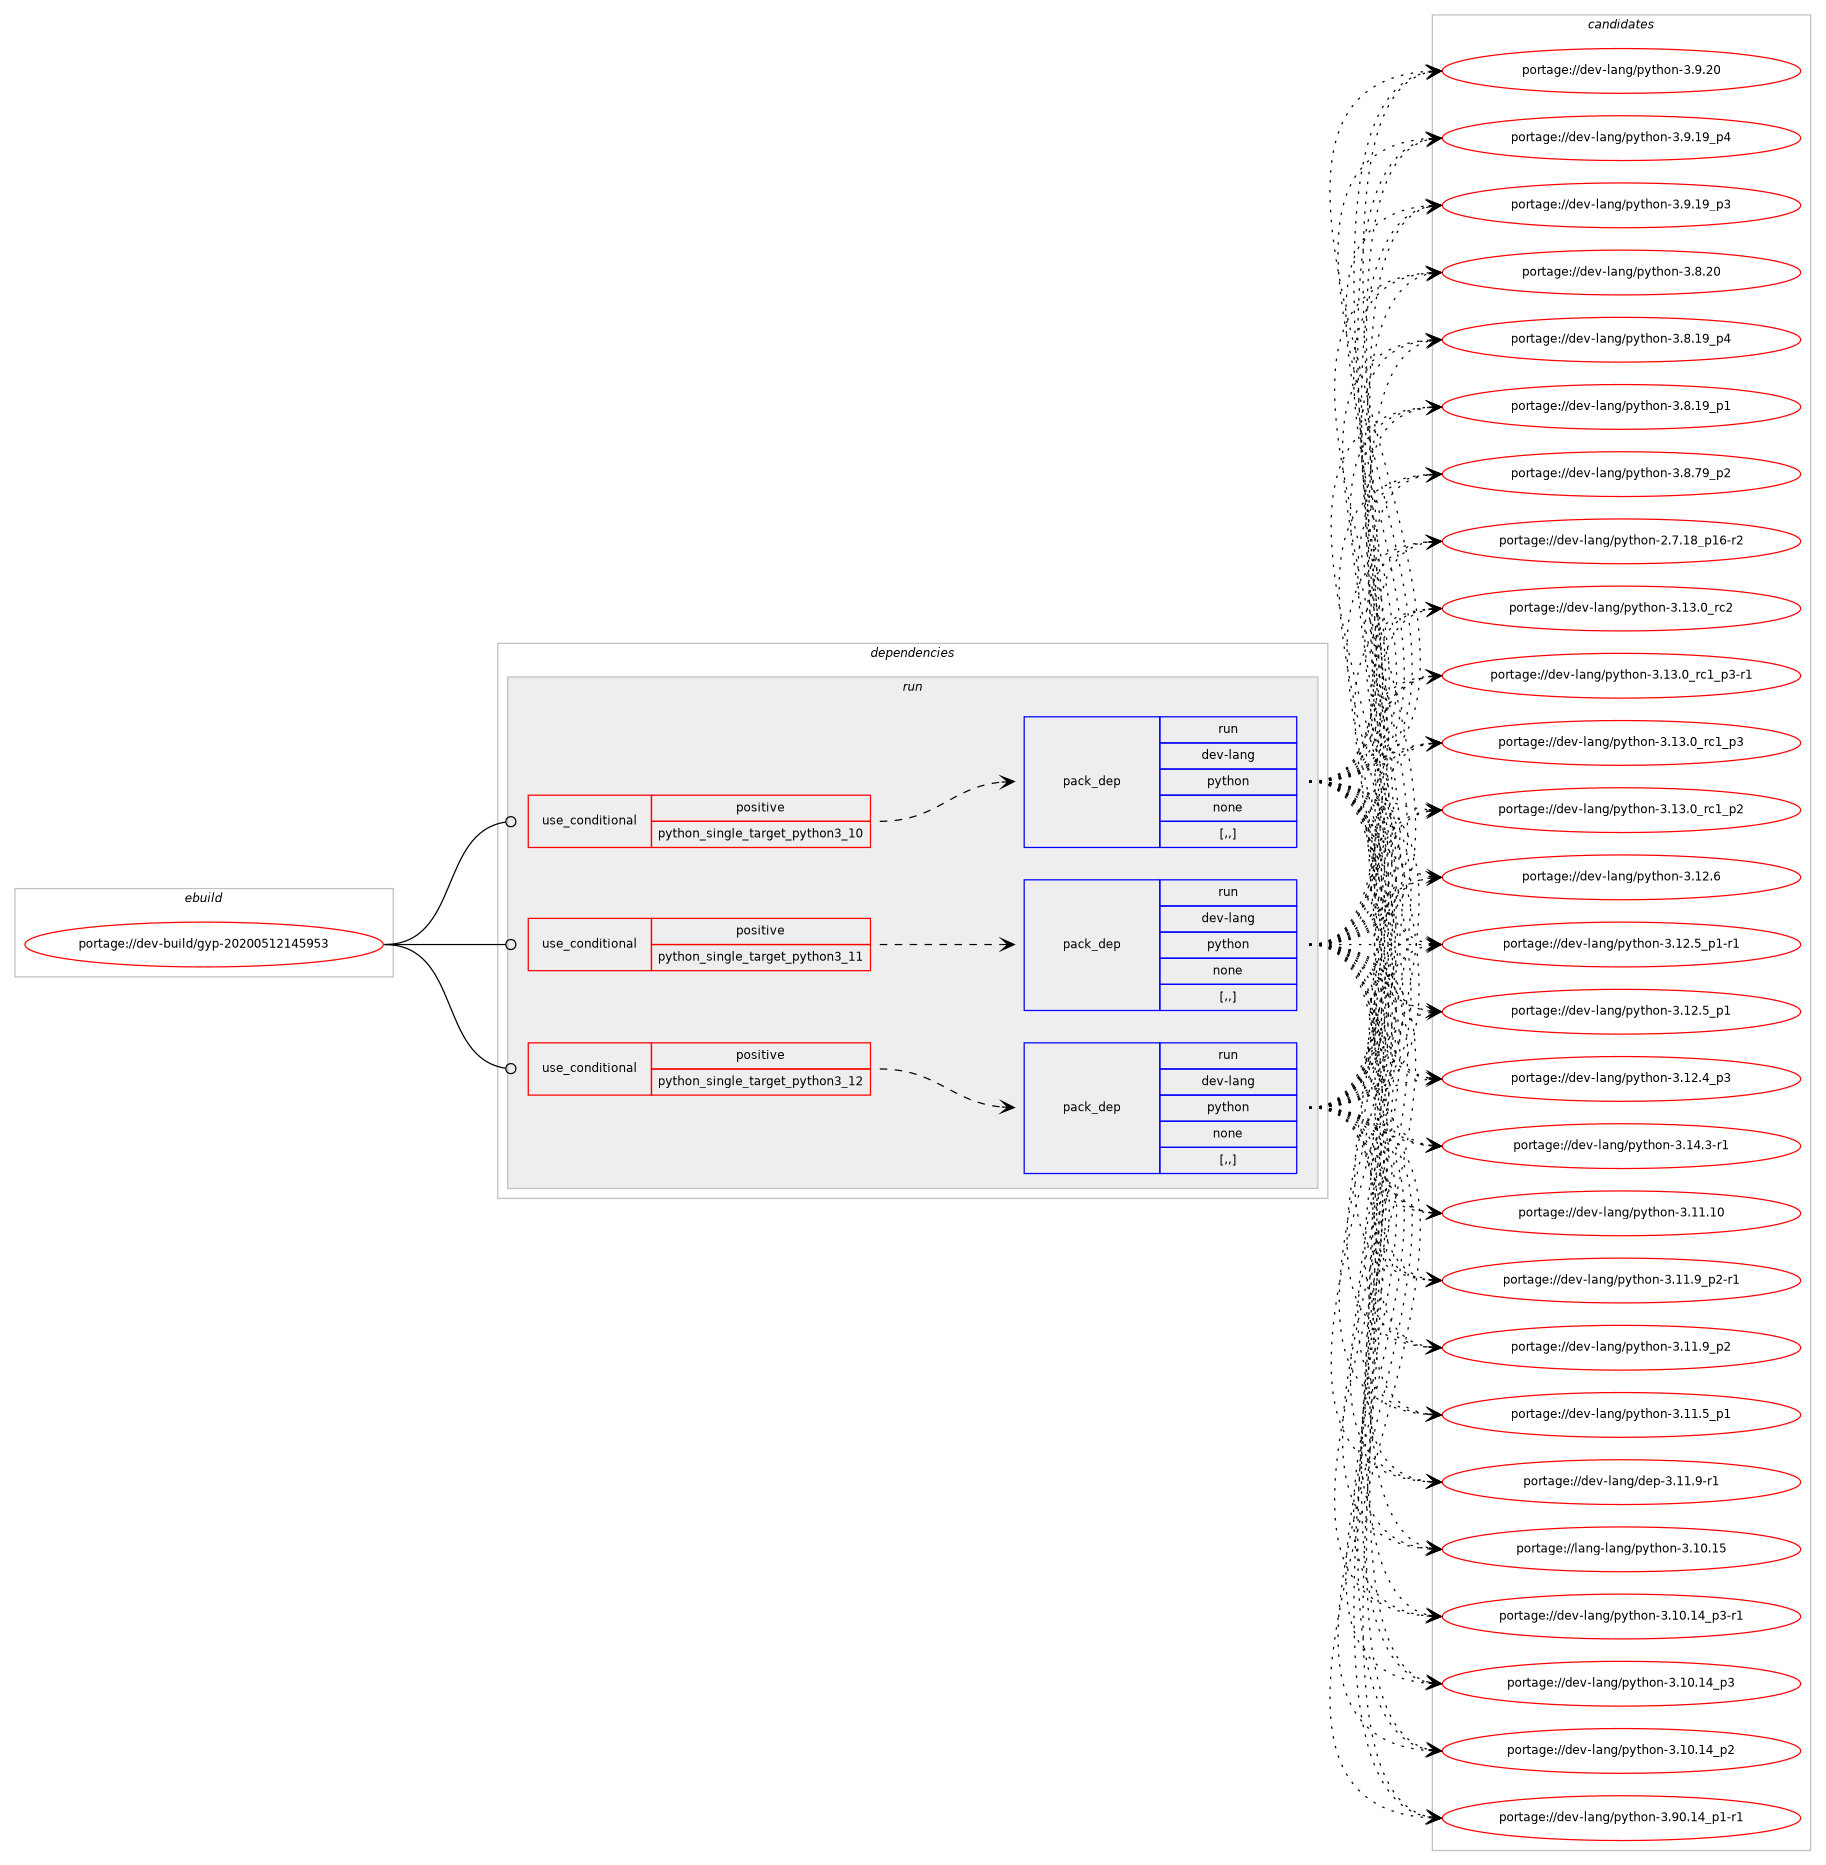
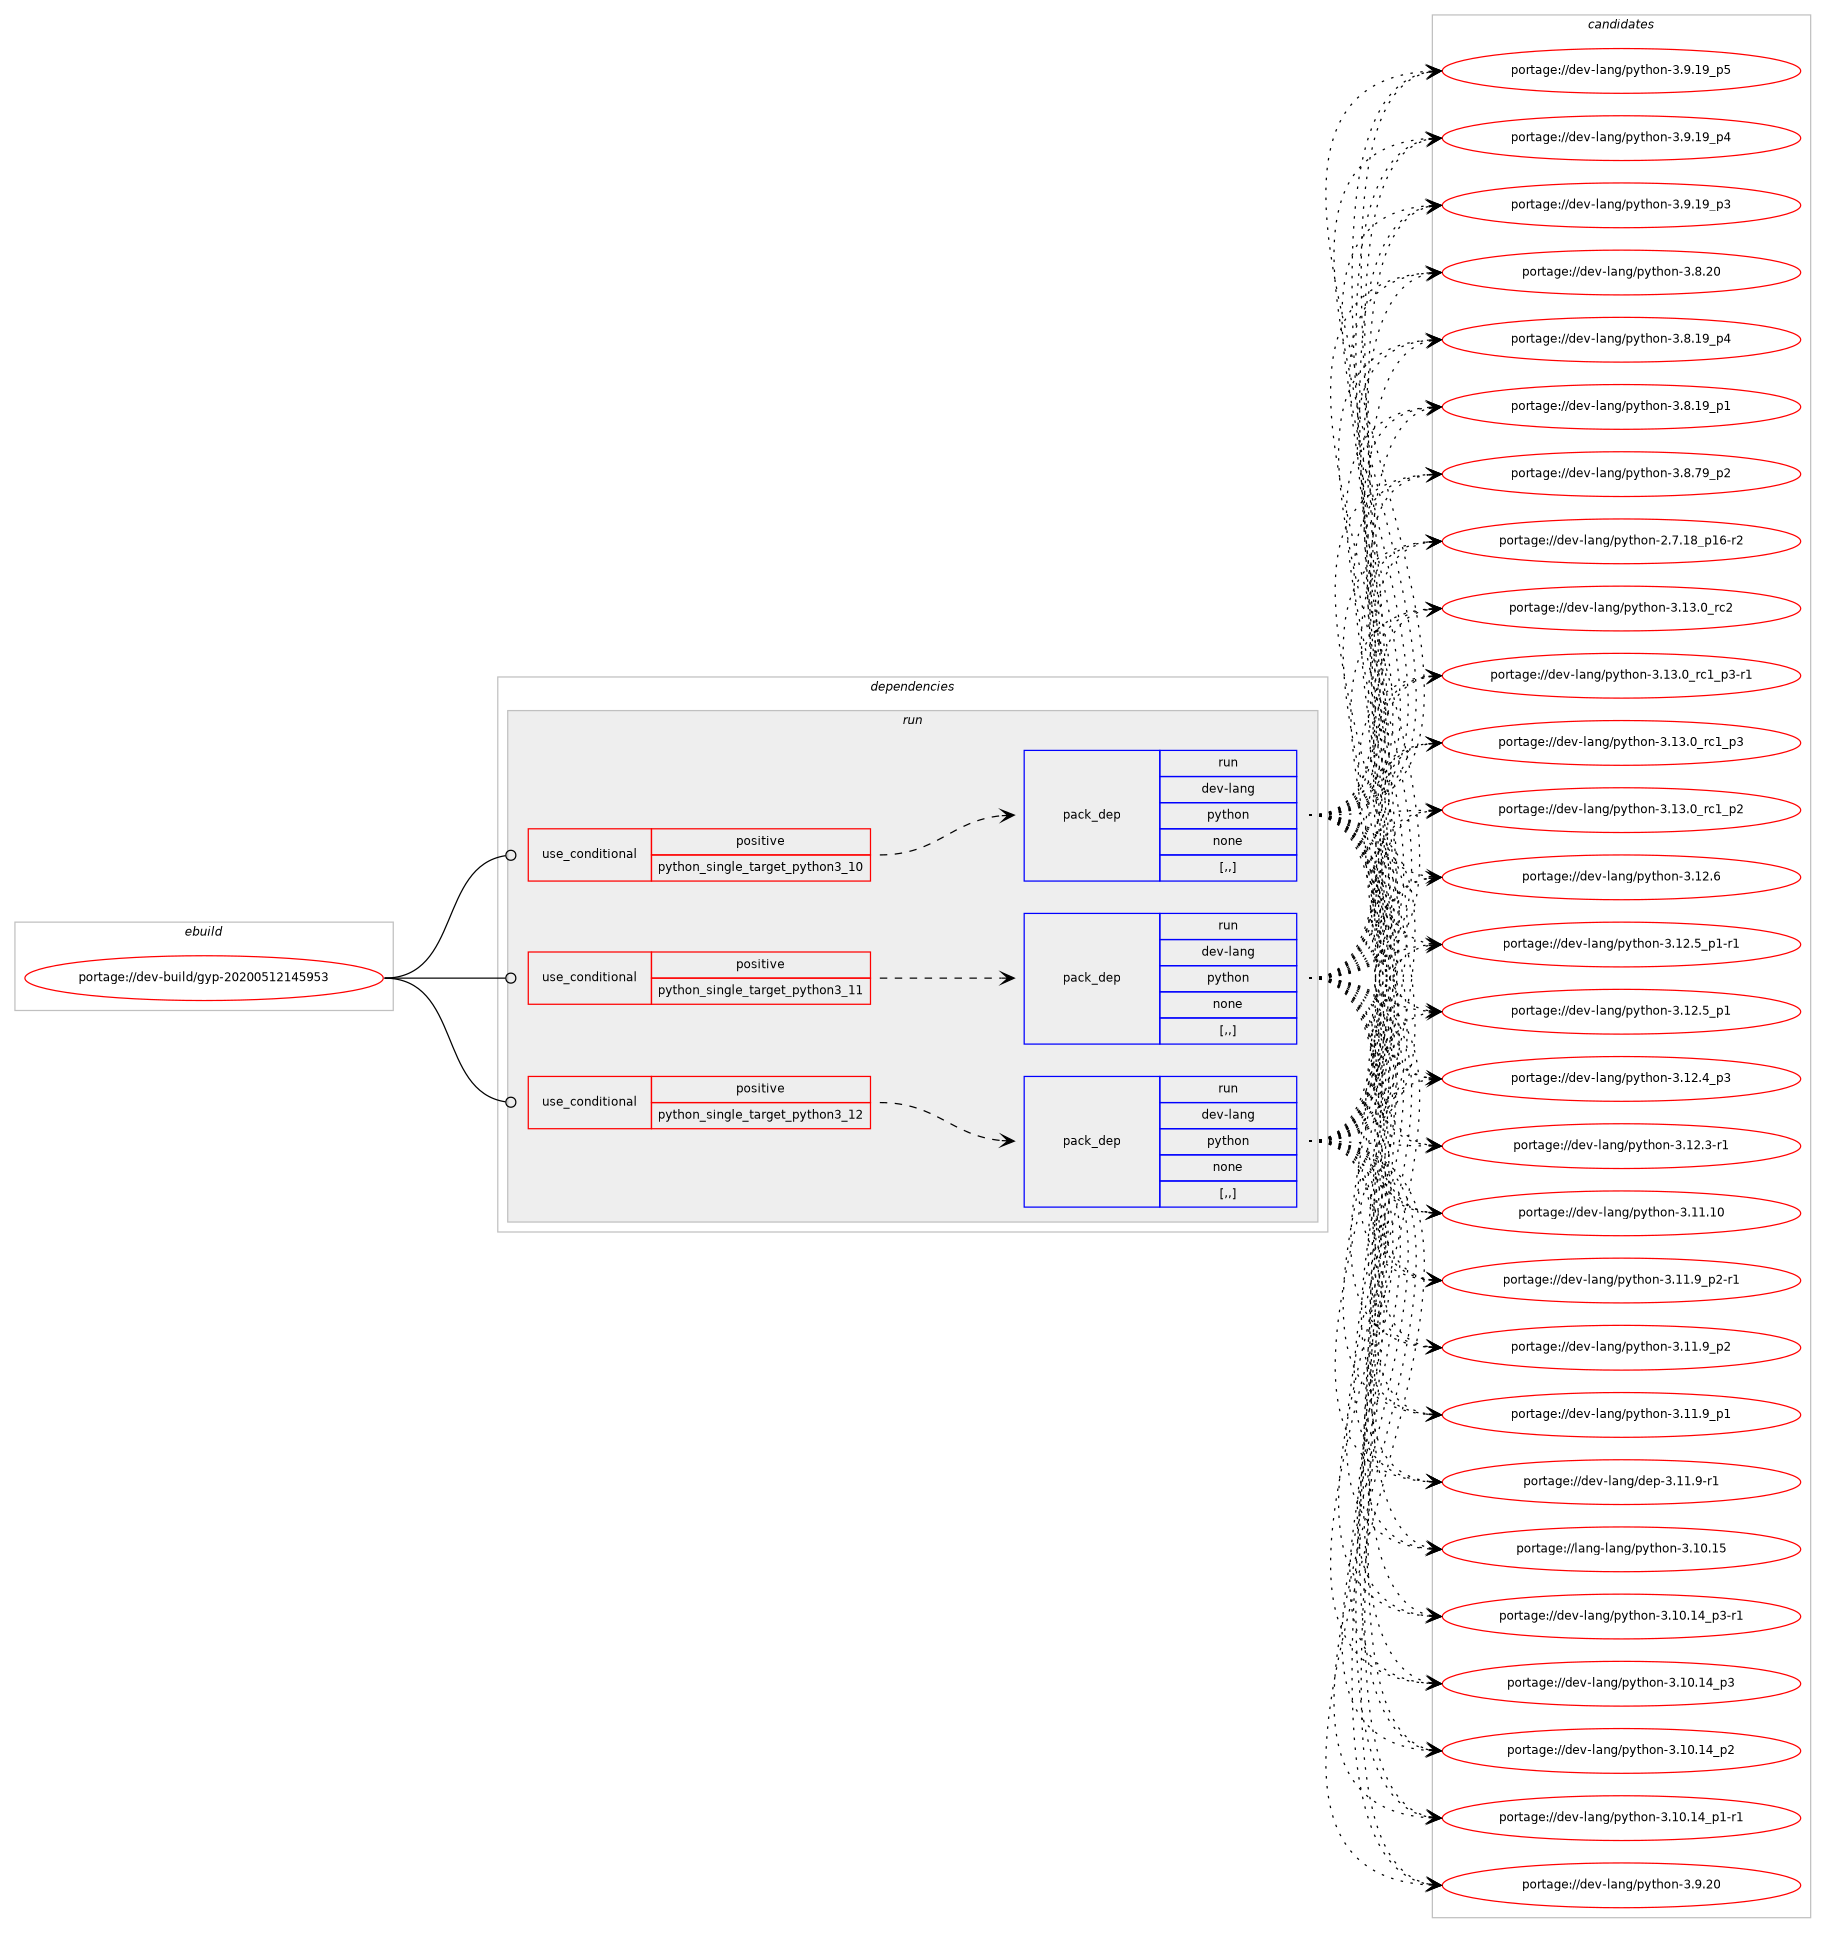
node "portage://dev-lang/python-3.9.19_p5": added
node "portage://dev-lang/python-3.14.3-r1": label "portage://dev-lang/python-3.14.3-r1" -> "portage://dev-lang/python-3.12.3-r1"
node "portage://dev-lang/python-3.11.5_p1": label "portage://dev-lang/python-3.11.5_p1" -> "portage://dev-lang/python-3.11.9_p1"
node "portage://dev-lang/python-3.90.14_p1-r1": label "portage://dev-lang/python-3.90.14_p1-r1" -> "portage://dev-lang/python-3.10.14_p1-r1"
